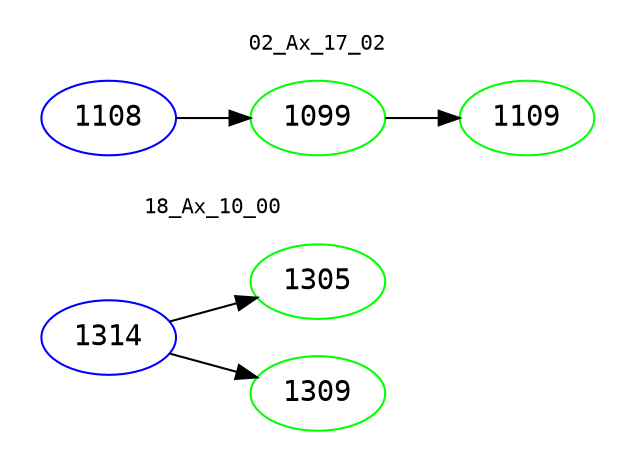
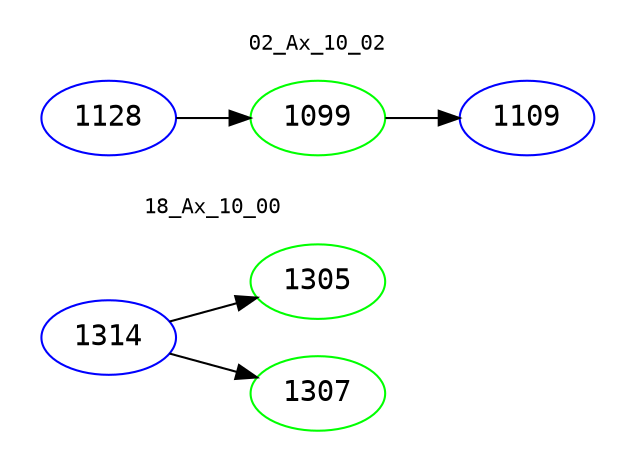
cluster "02_Ax_17_02": label "02_Ax_17_02" -> "02_Ax_10_02"
node "1108": label "1108" -> "1128"
node "1109": color green -> blue
node "1309": label "1309" -> "1307"
